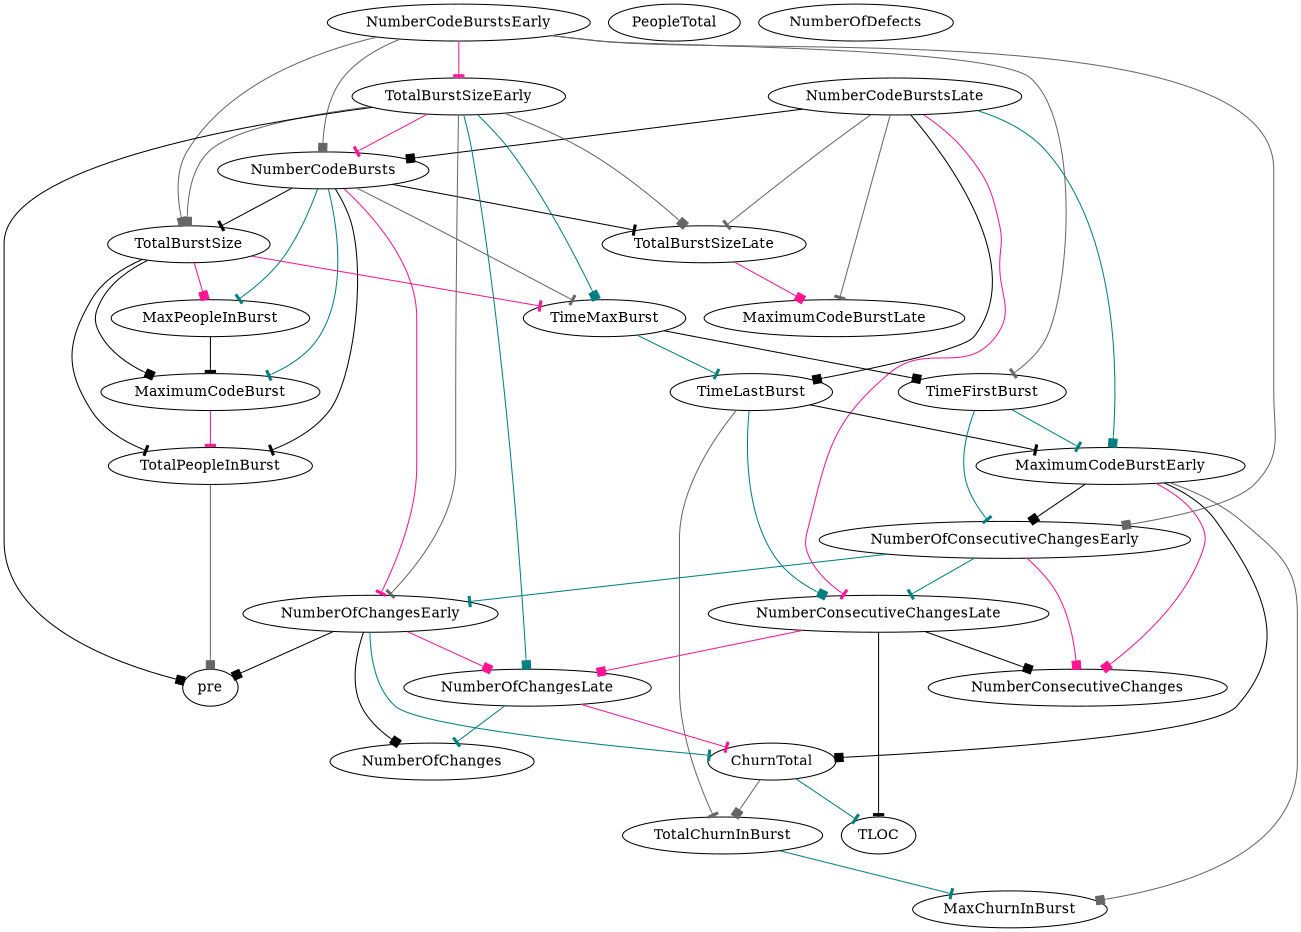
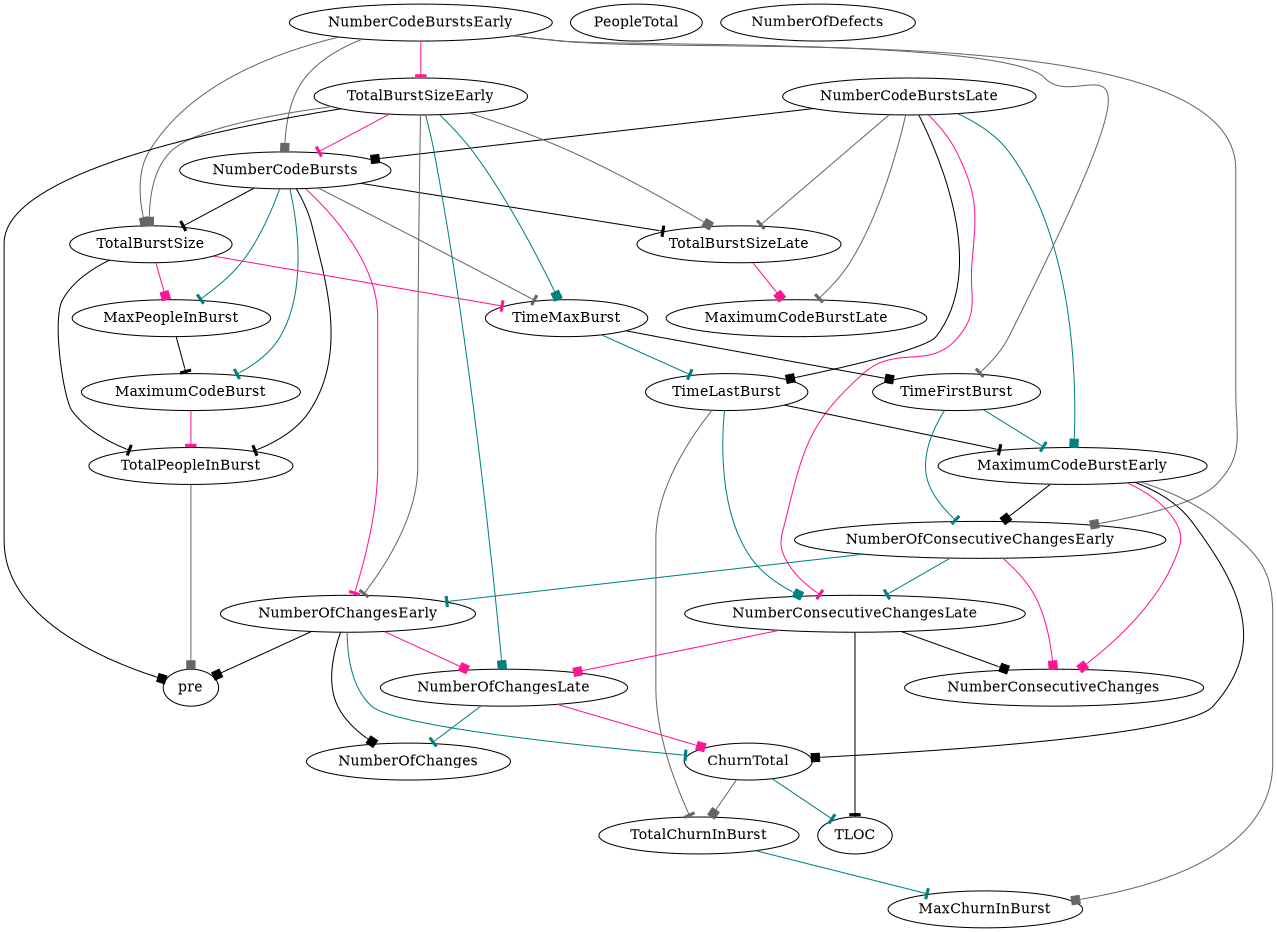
edge "TotalBurstSize" -> "MaximumCodeBurst": removed
edge "NumberOfChangesLate" -> "ChurnTotal": arrowhead tee -> box
